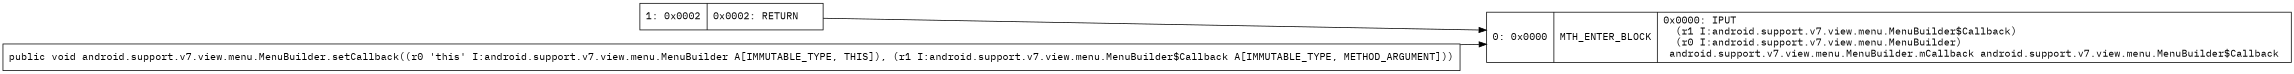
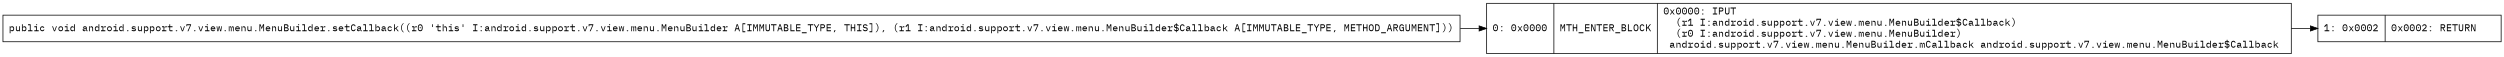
edge "1: 0x0002" -> "0: 0x0000": reversed
